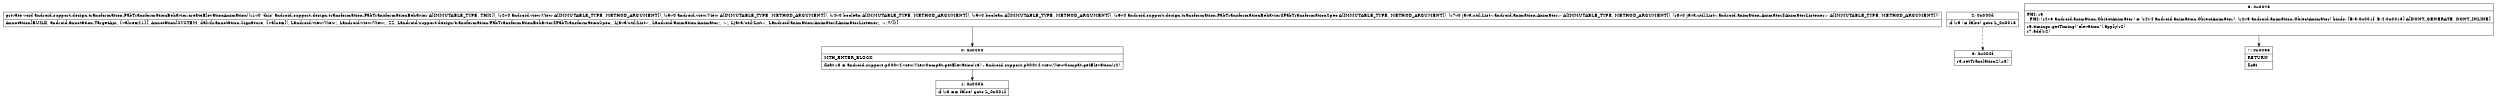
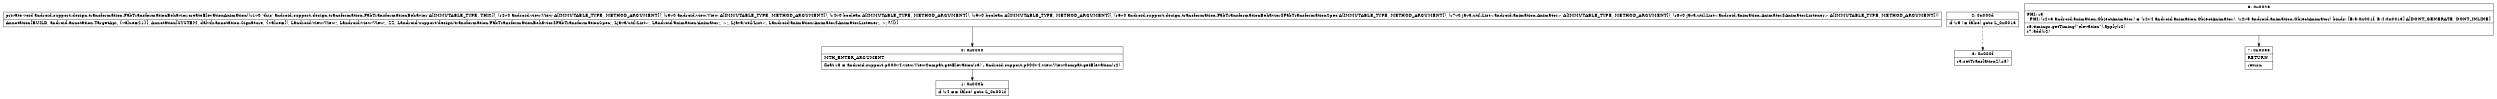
node "0: 0x0000": text "MTH_ENTER_BLOCK" -> "MTH_ENTER_ARGUMENT"
node "7: 0x0038": text "float" -> "return"
node "1: 0x000b": text "if (r8 == false) goto L_0x001f" -> "if (r4 == false) goto L_0x001f"
